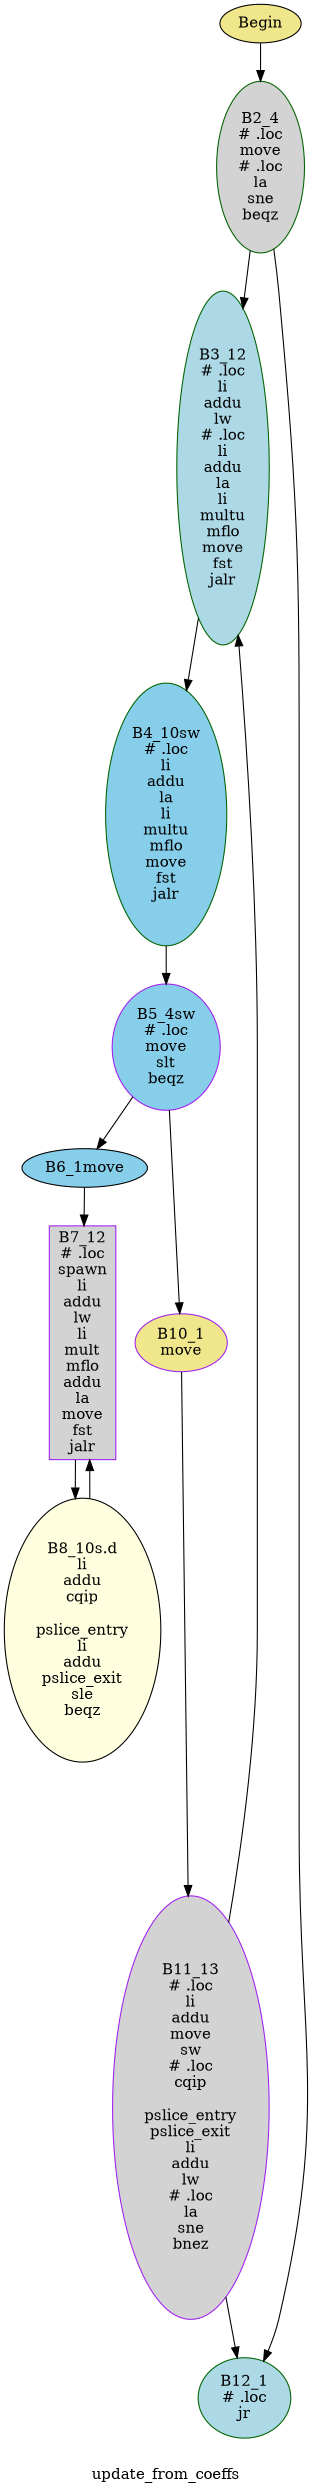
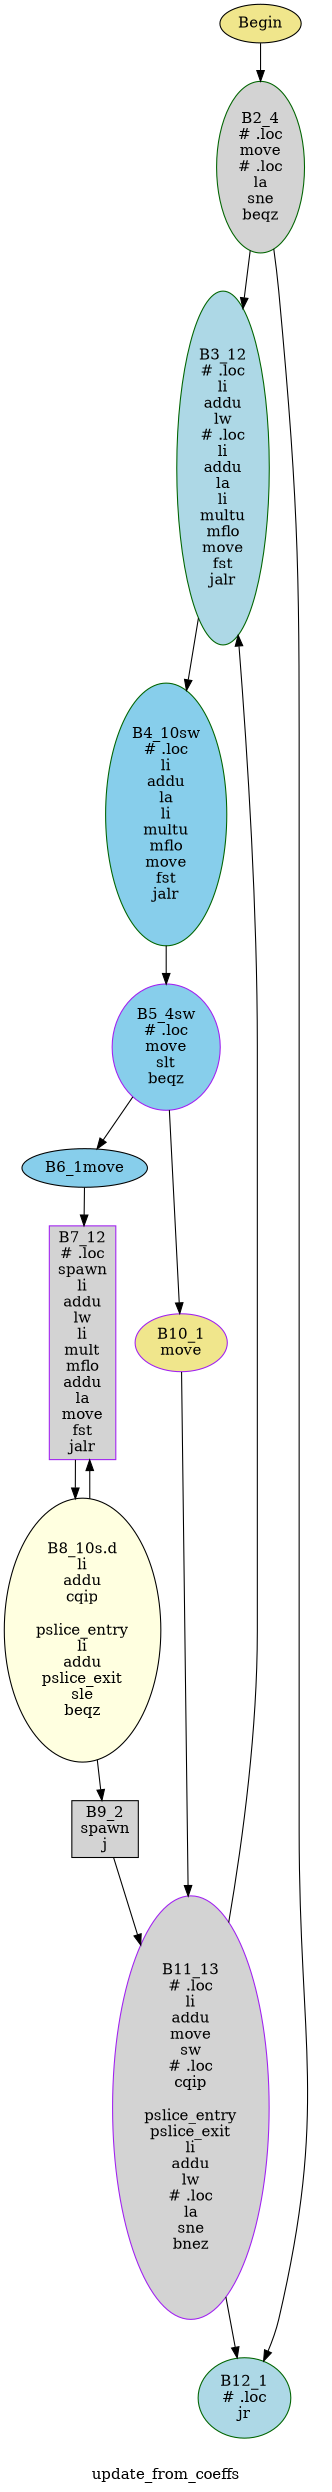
node "B9_2 spawn j": added
